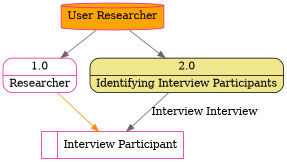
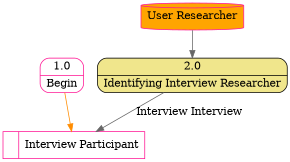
edge "User Researcher" -> "1.0": removed
node "1.0": text "Researcher" -> "Begin"
node "2.0": text "Identifying Interview Participants" -> "Identifying Interview Researcher"
